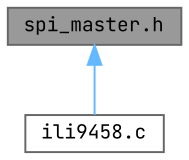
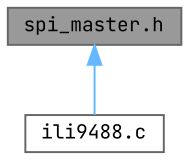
node "ili9458.c": label "ili9458.c" -> "ili9488.c"
